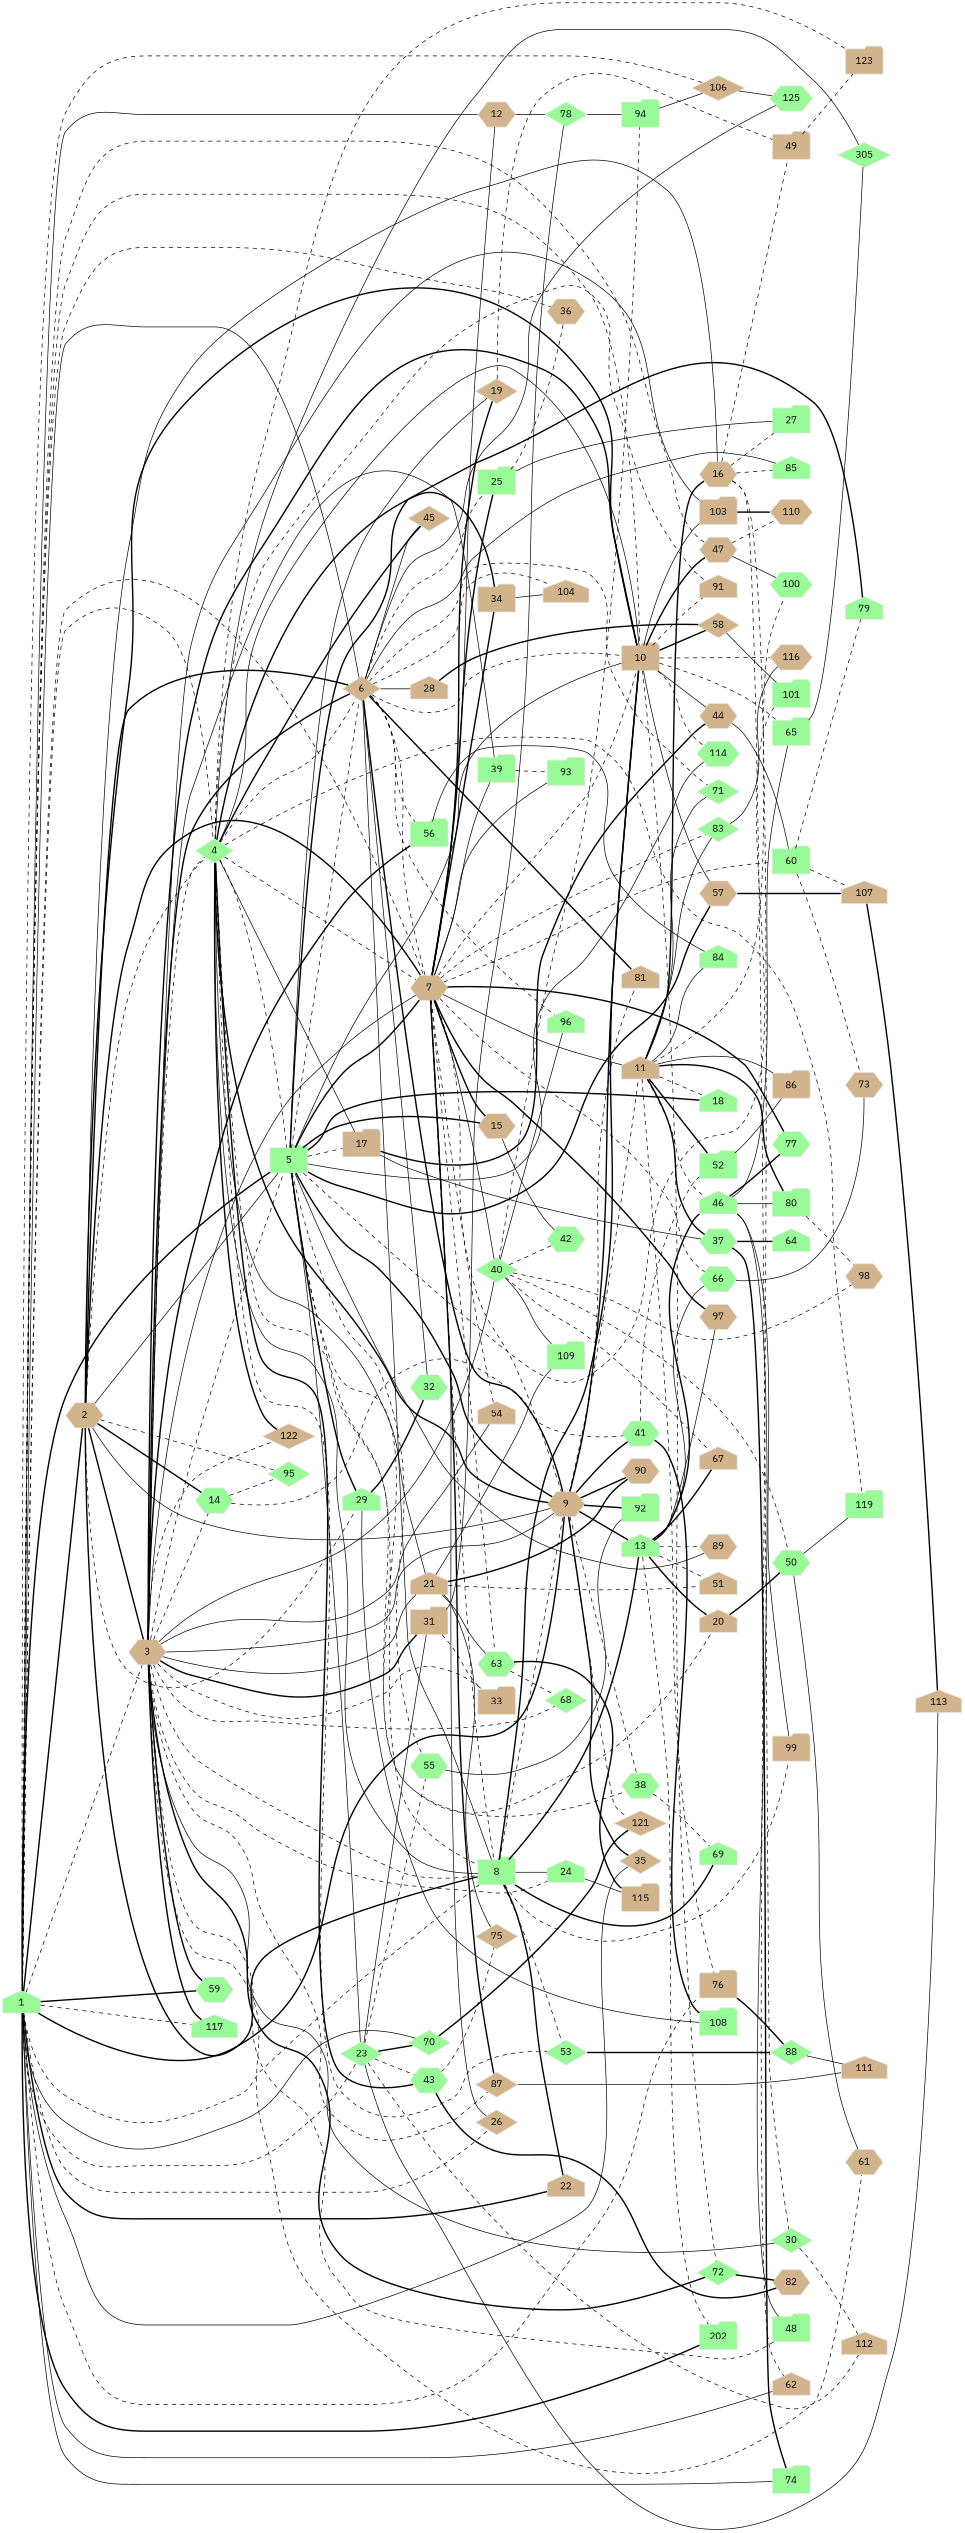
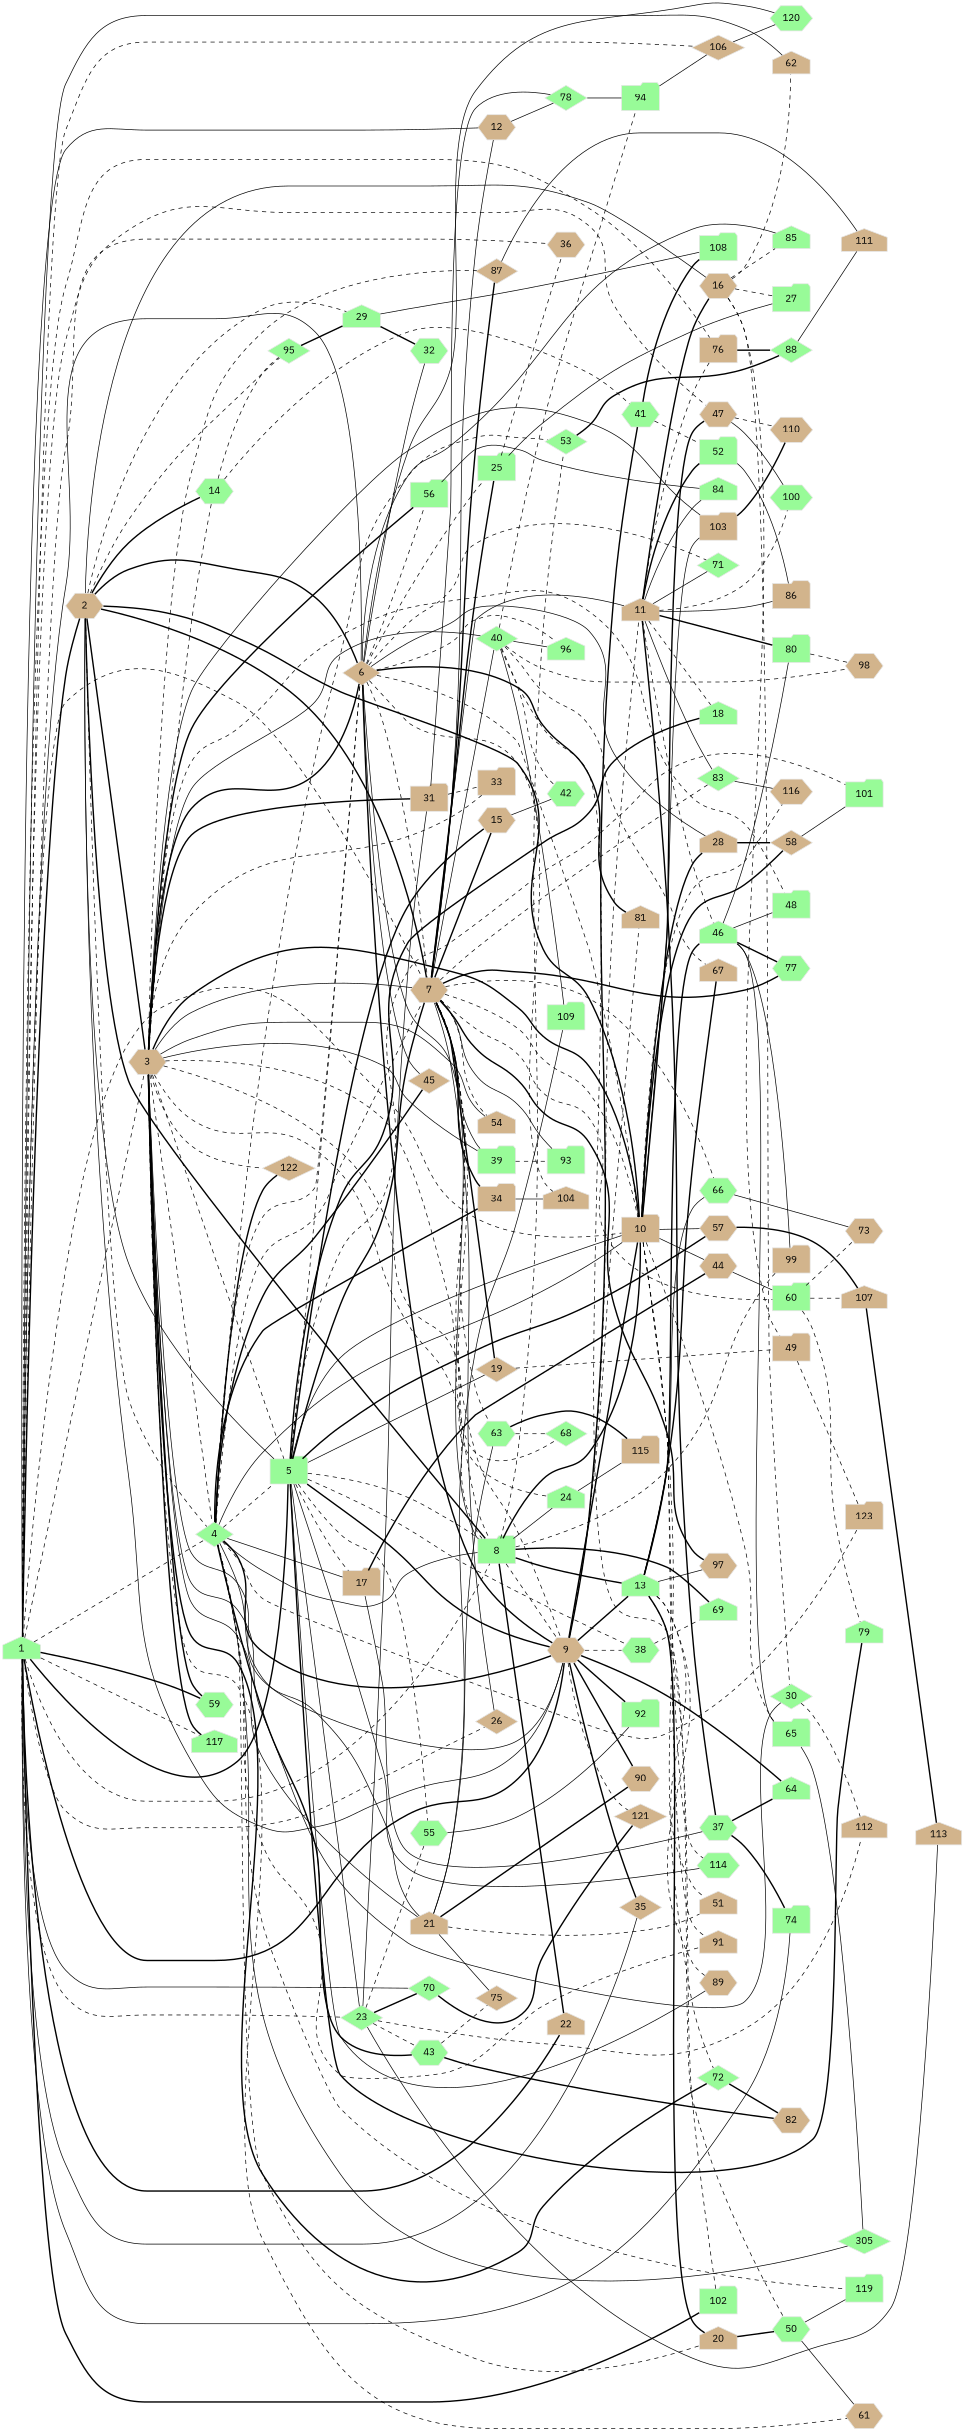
node "125": label "125" -> "120"
edge "28" -- "10": added
edge "5" -- "29": now "95" -- "29"
edge "9" -- "64": added
node "202": label "202" -> "102"
